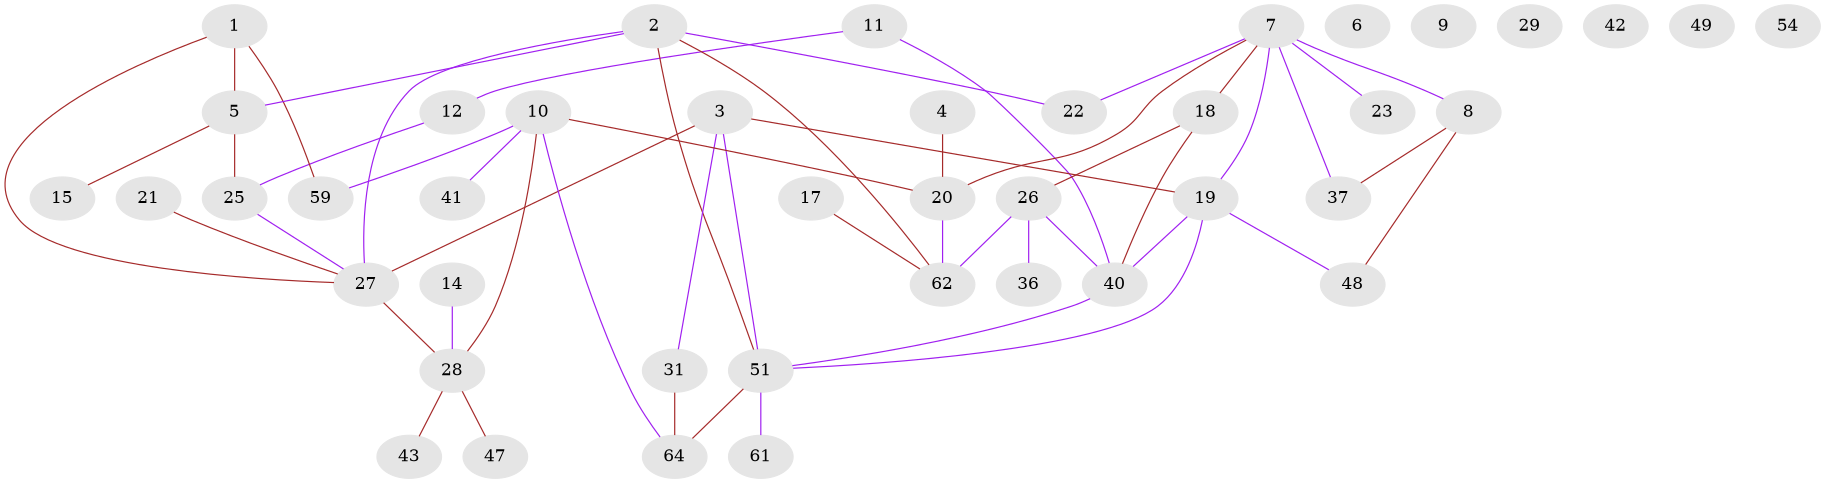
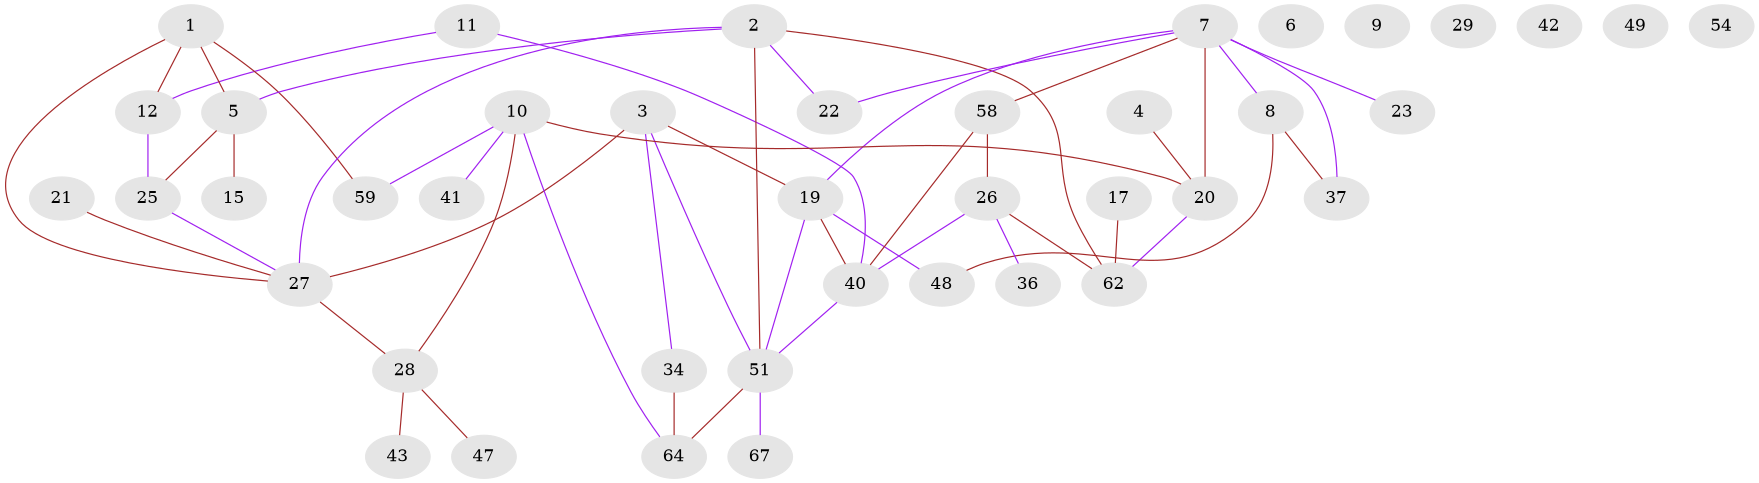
edge "1" -- "12": added
node "18": label "18" -> "58"
edge "26" -- "62": color purple -> brown
edge "19" -- "40": color purple -> brown
node "14": removed
node "31": label "31" -> "34"
node "61": label "61" -> "67"
